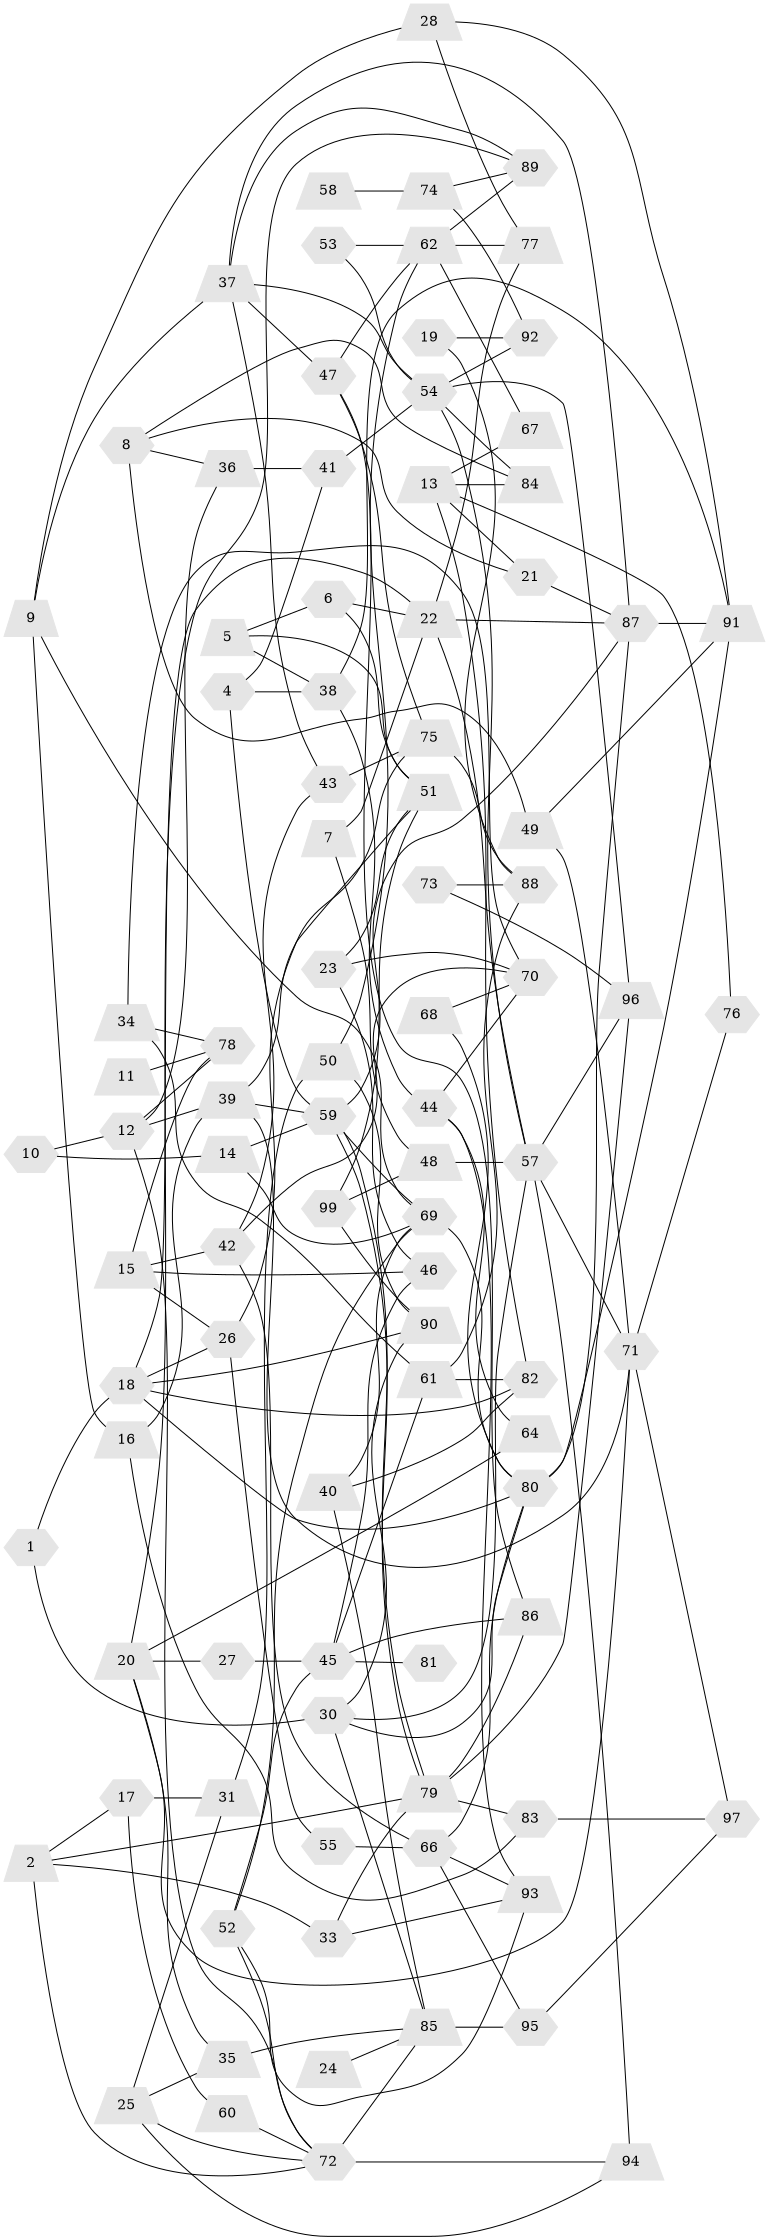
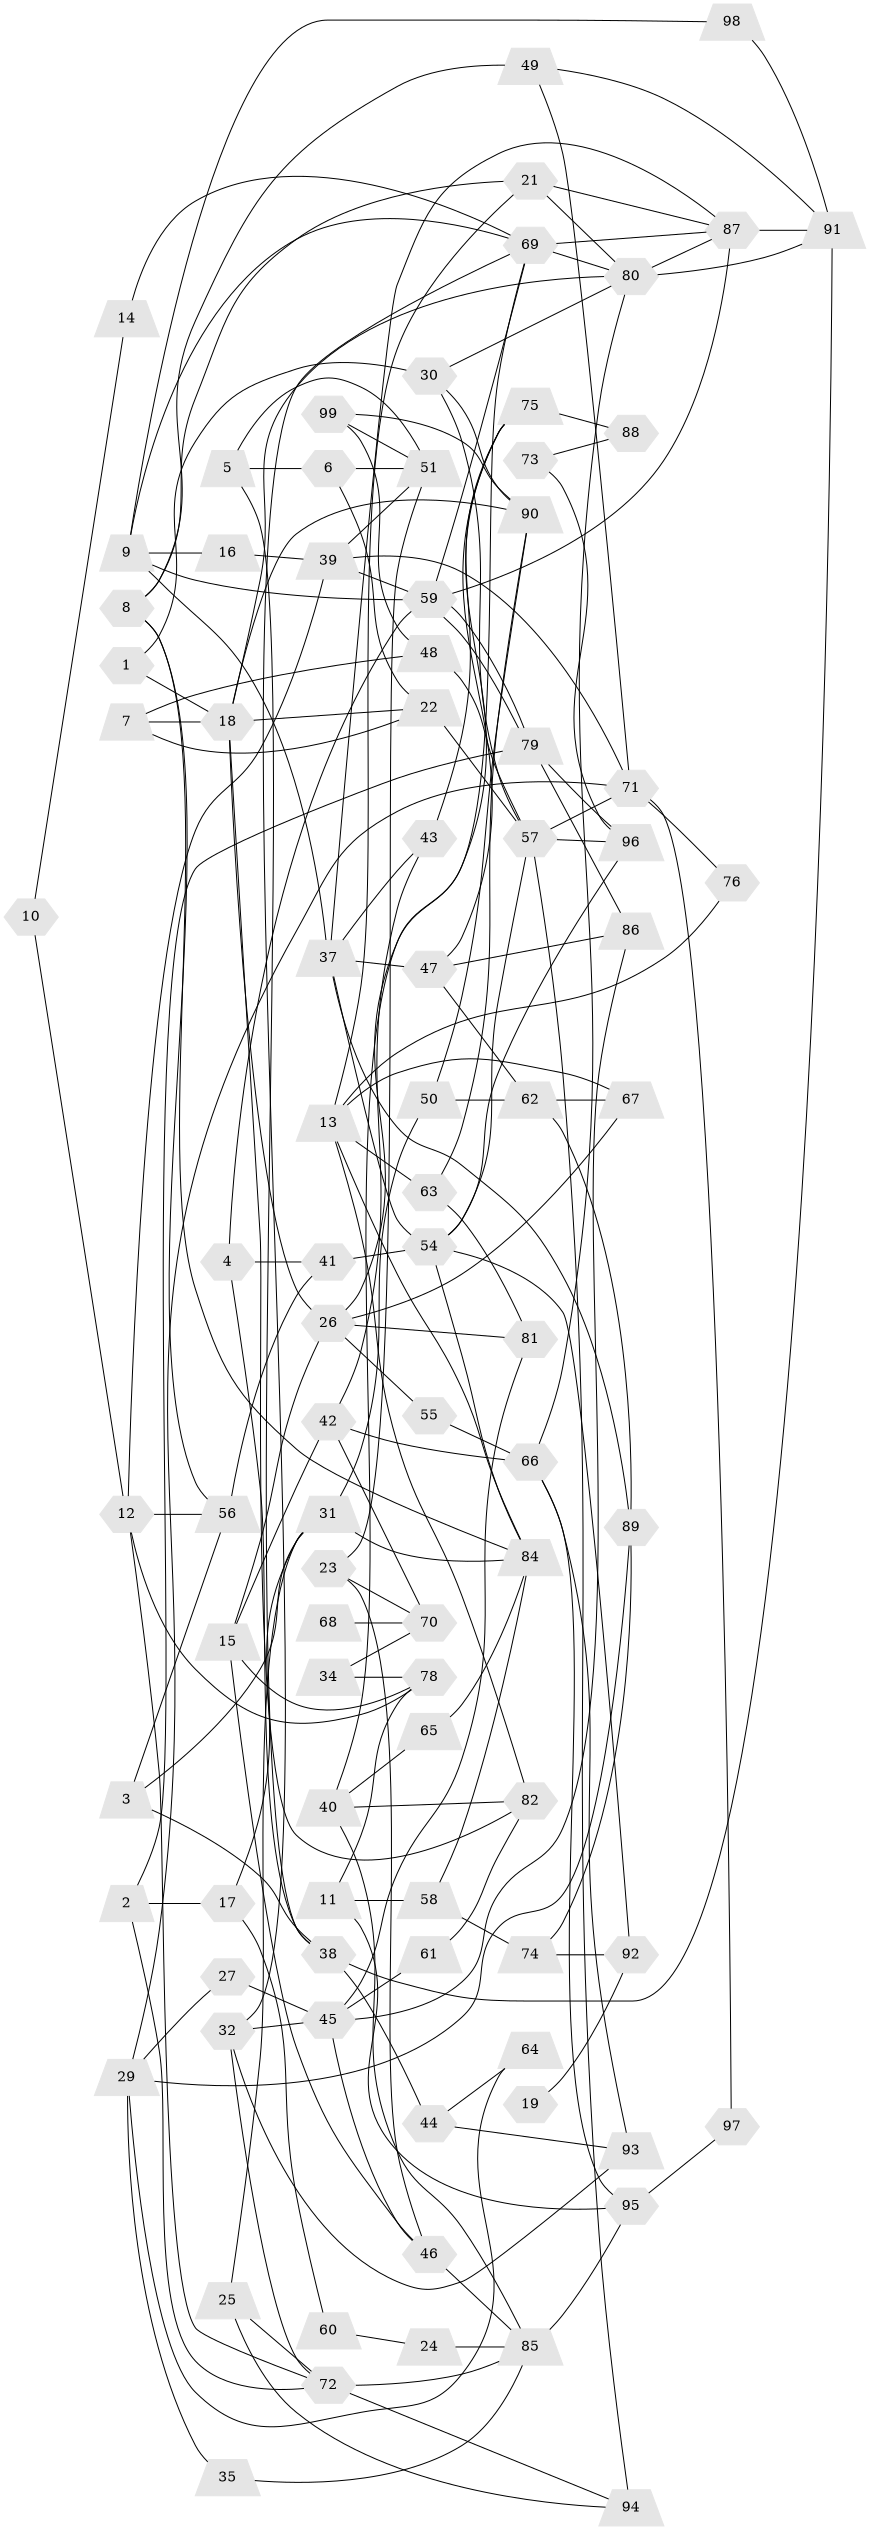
node "28": label "28" -> "98"
node "53": removed
node "77": removed
node "36": label "36" -> "56"
edge "19" -- "88": removed
edge "22" -- "87": now "69" -- "87"
edge "7" -- "18": added
edge "70" -- "44": removed
edge "59" -- "14": now "59" -- "9"
edge "88" -- "61": removed
node "63": added
edge "34" -- "61": removed
edge "67" -- "26": added
edge "68" -- "80": now "21" -- "80"
edge "26" -- "81": added
edge "31" -- "84": added
node "20": label "20" -> "29"
node "65": added
edge "84" -- "58": added
node "3": added
node "83": removed
edge "30" -- "85": now "46" -- "85"
edge "11" -- "58": added
node "52": label "52" -> "32"
node "33": removed
edge "35" -- "25": removed
edge "11" -- "95": added
edge "60" -- "72": now "60" -- "24"
